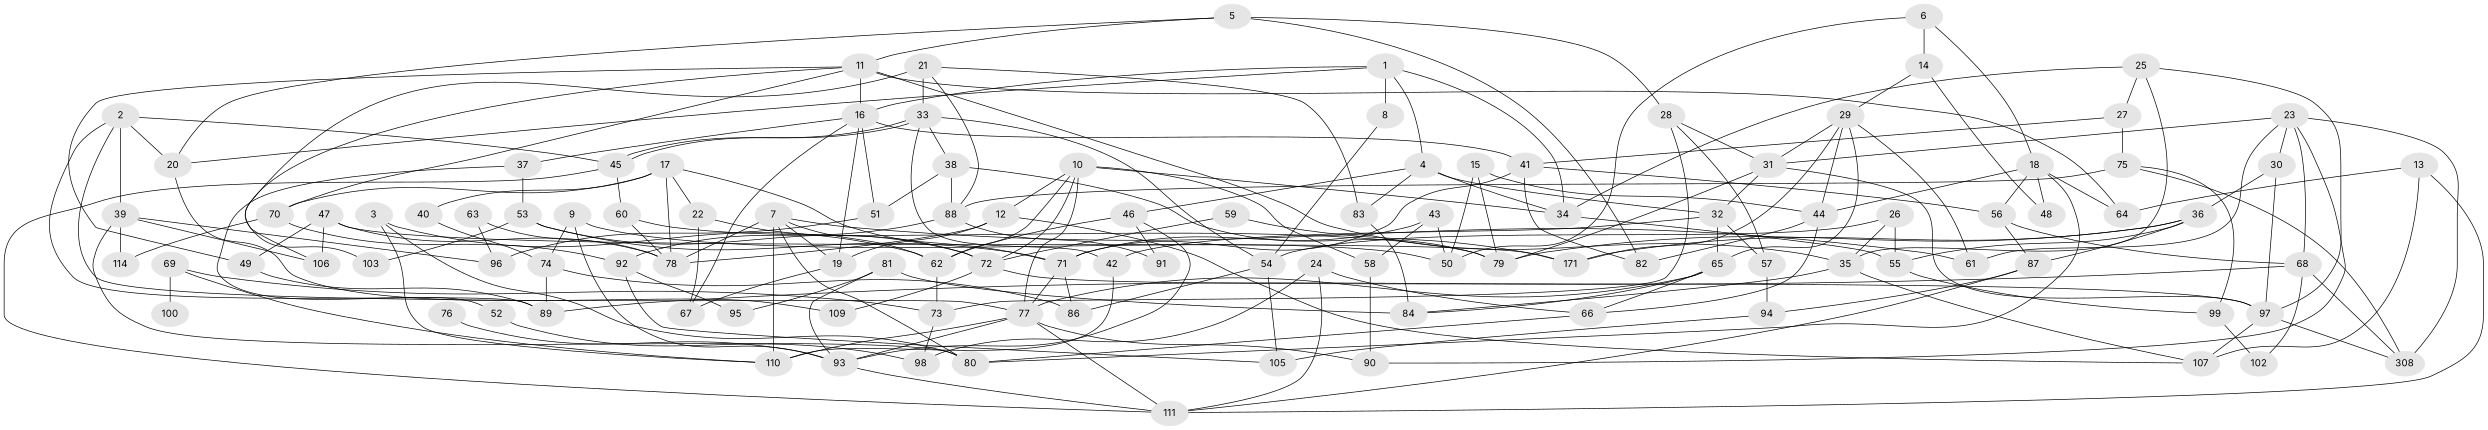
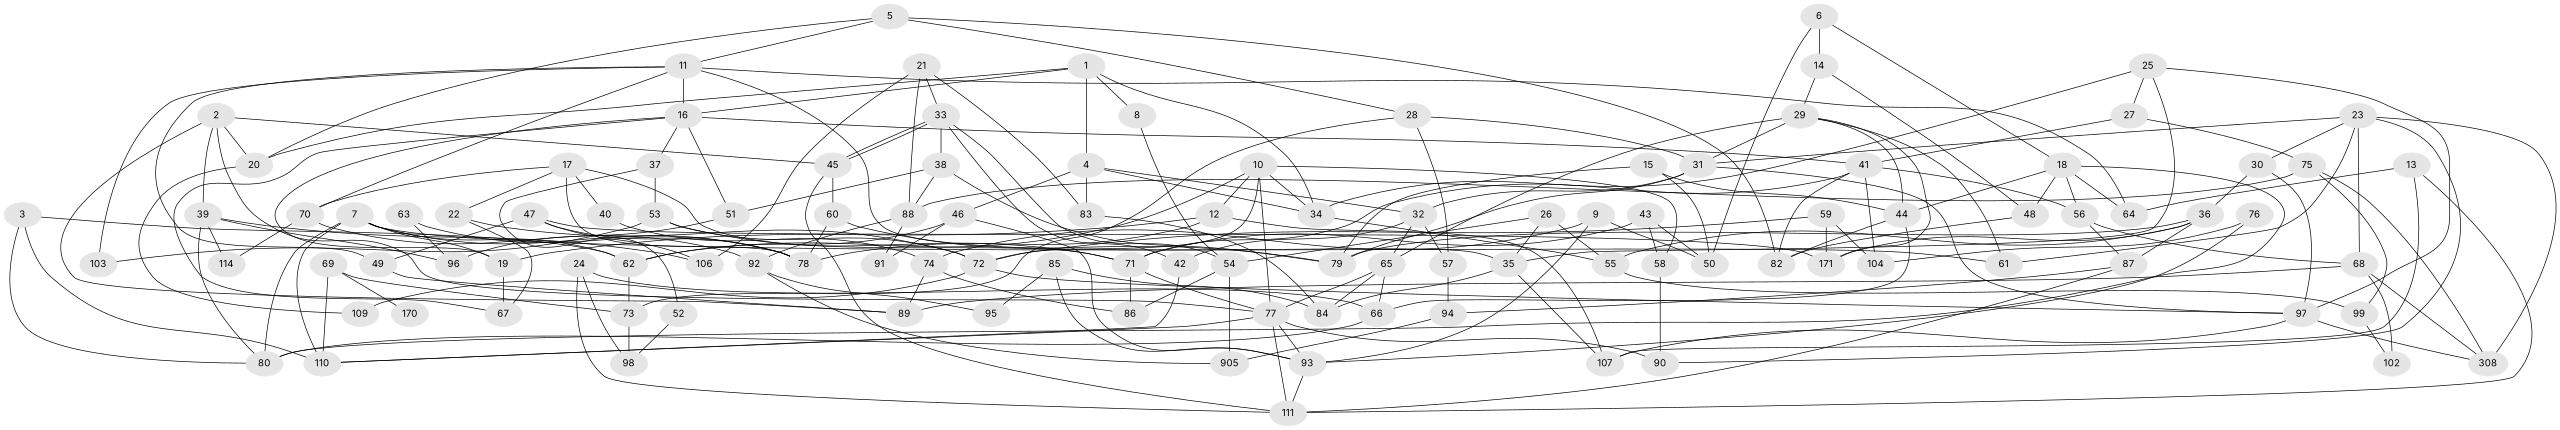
edge "48" -- "82": added
node "81": label "81" -> "85"
node "104": added
node "100": label "100" -> "170"
node "105": label "105" -> "905"
